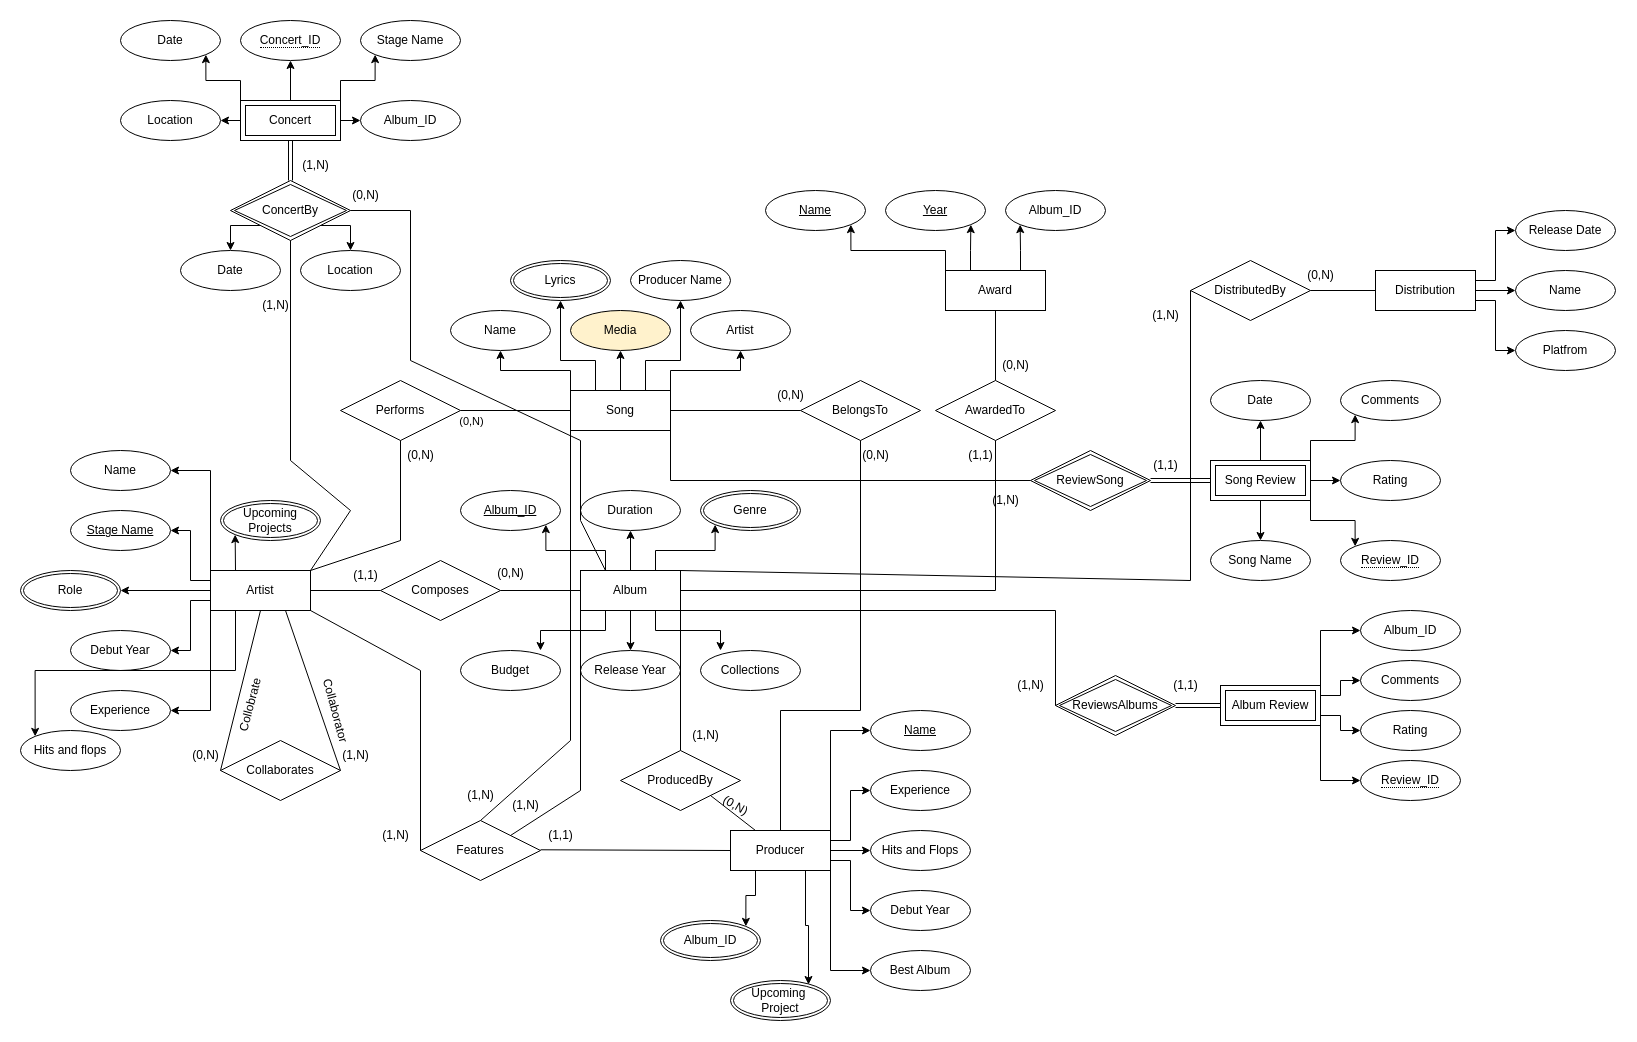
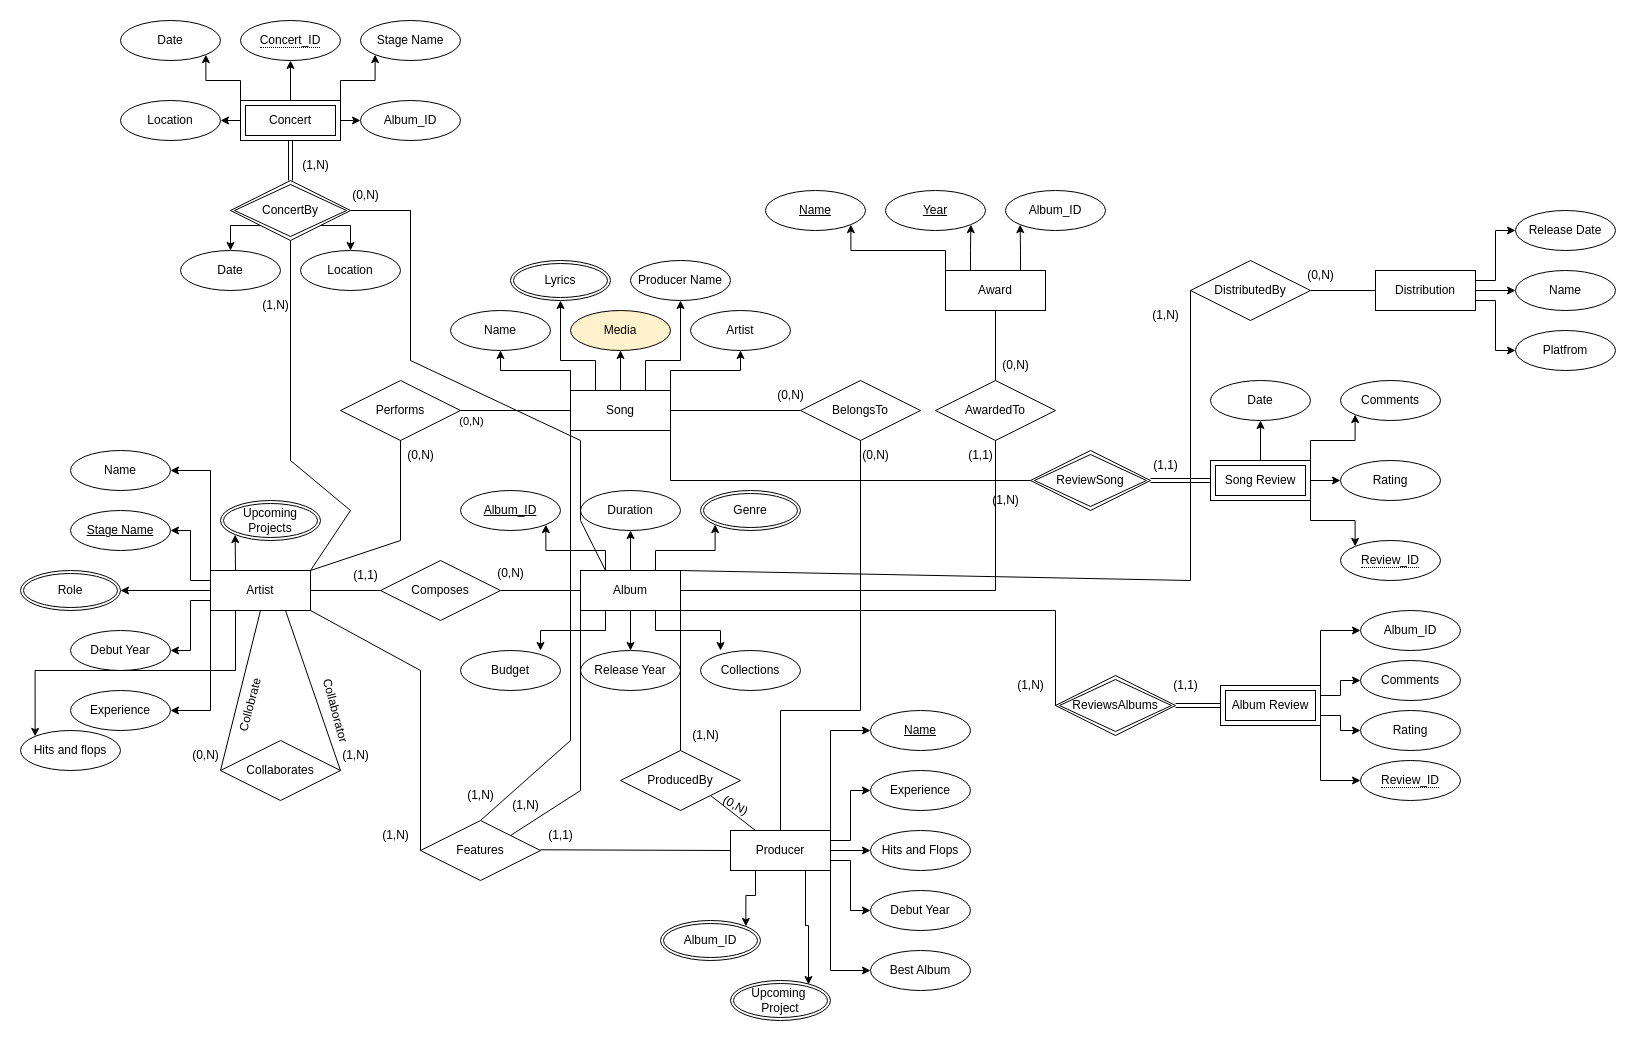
edge "Song Review" -> "Song Name": removed
node "Song Name": removed
